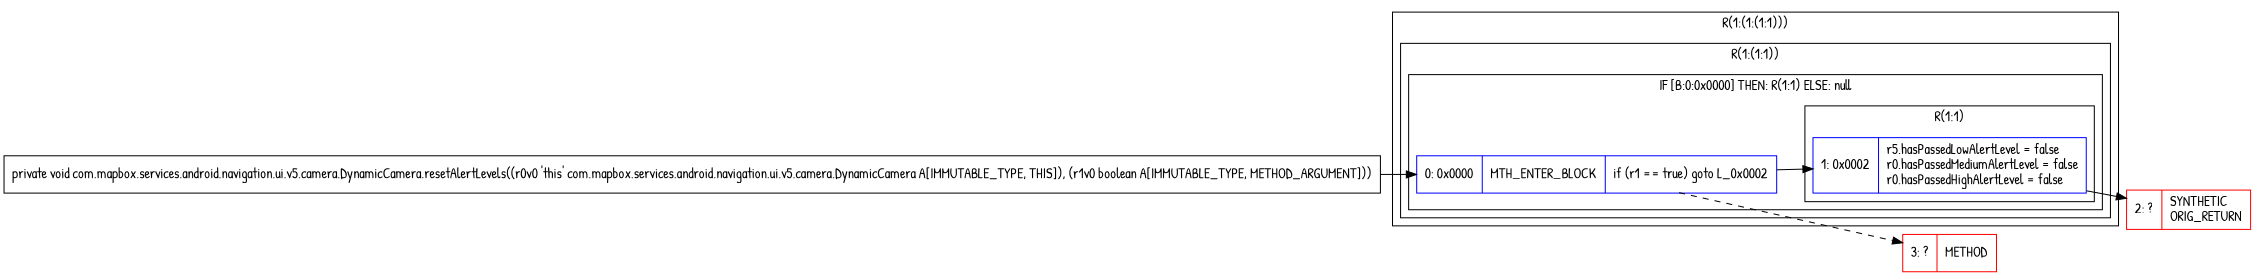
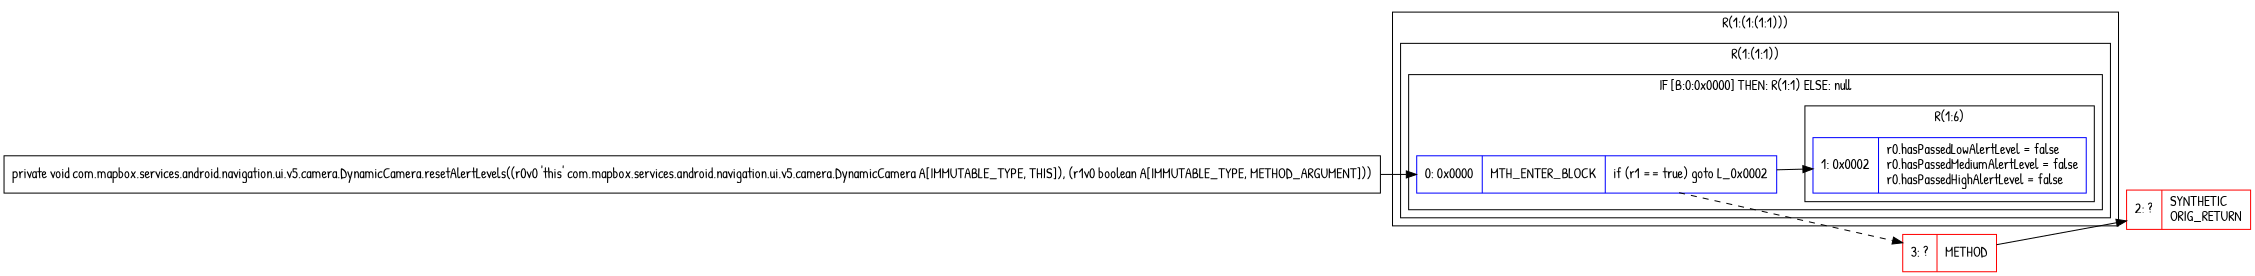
cluster "R(1:1)": label "R(1:1)" -> "R(1:6)"
node "1: 0x0002": text "r5.hasPassedLowAlertLevel = false" -> "r0.hasPassedLowAlertLevel = false"
edge "1: 0x0002" -> "2: ?": now "3: ?" -> "2: ?"
